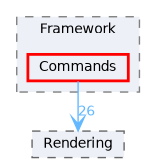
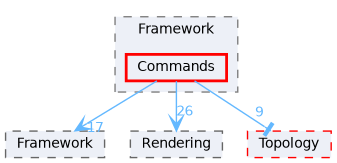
node "Framework": added
node "Topology": added
